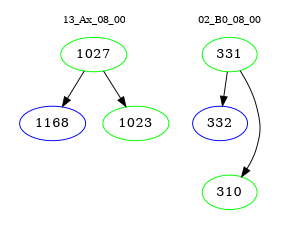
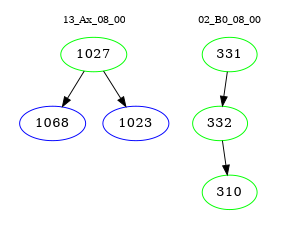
edge "331" -> "310": now "332" -> "310"
node "1168": label "1168" -> "1068"
node "1023": color green -> blue
node "332": color blue -> green
